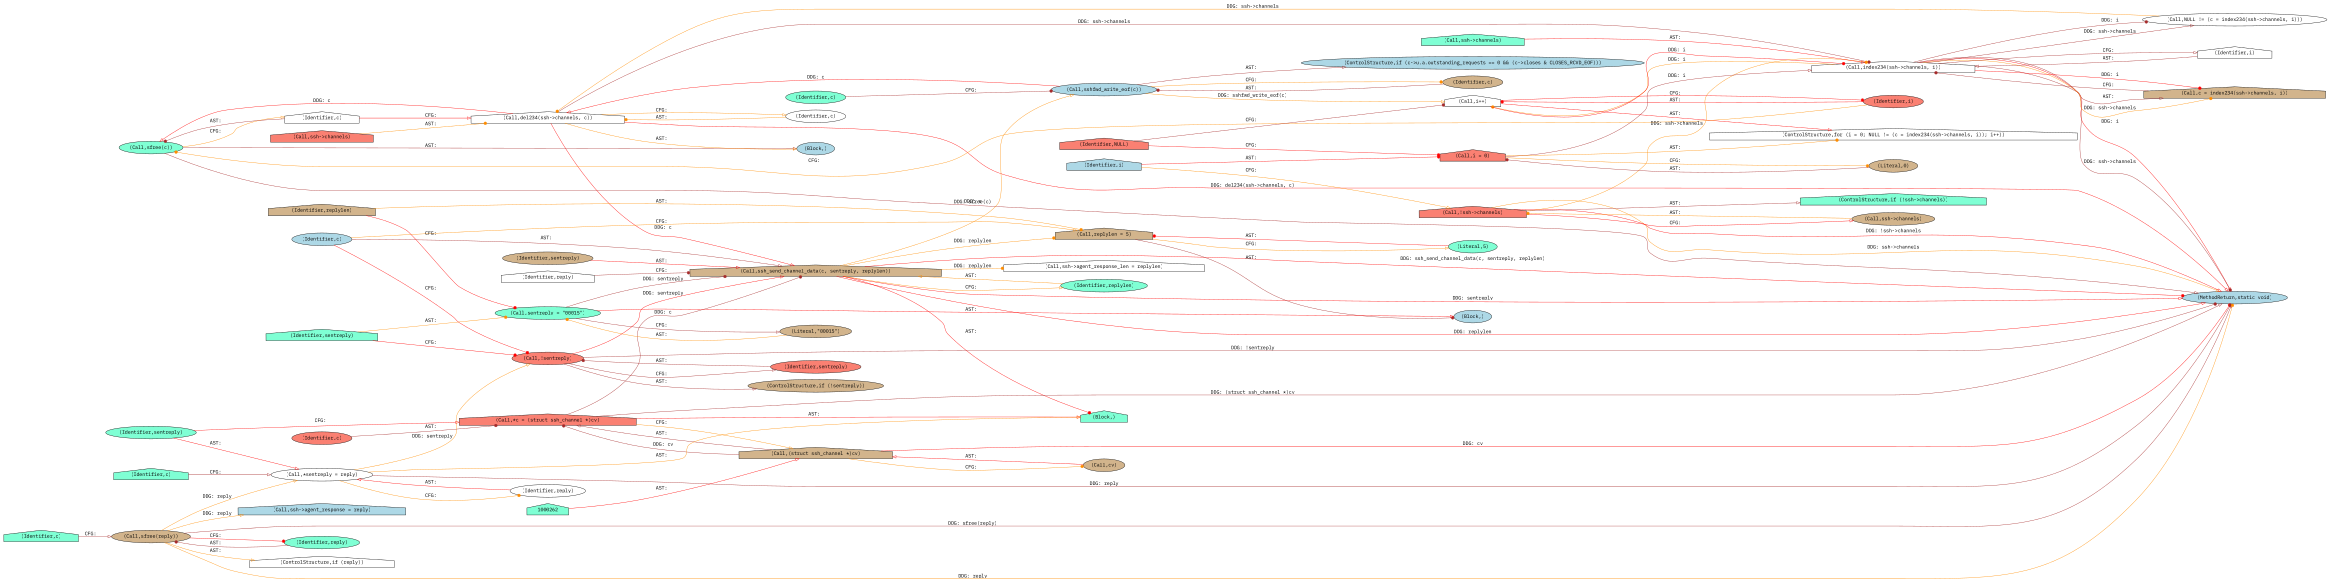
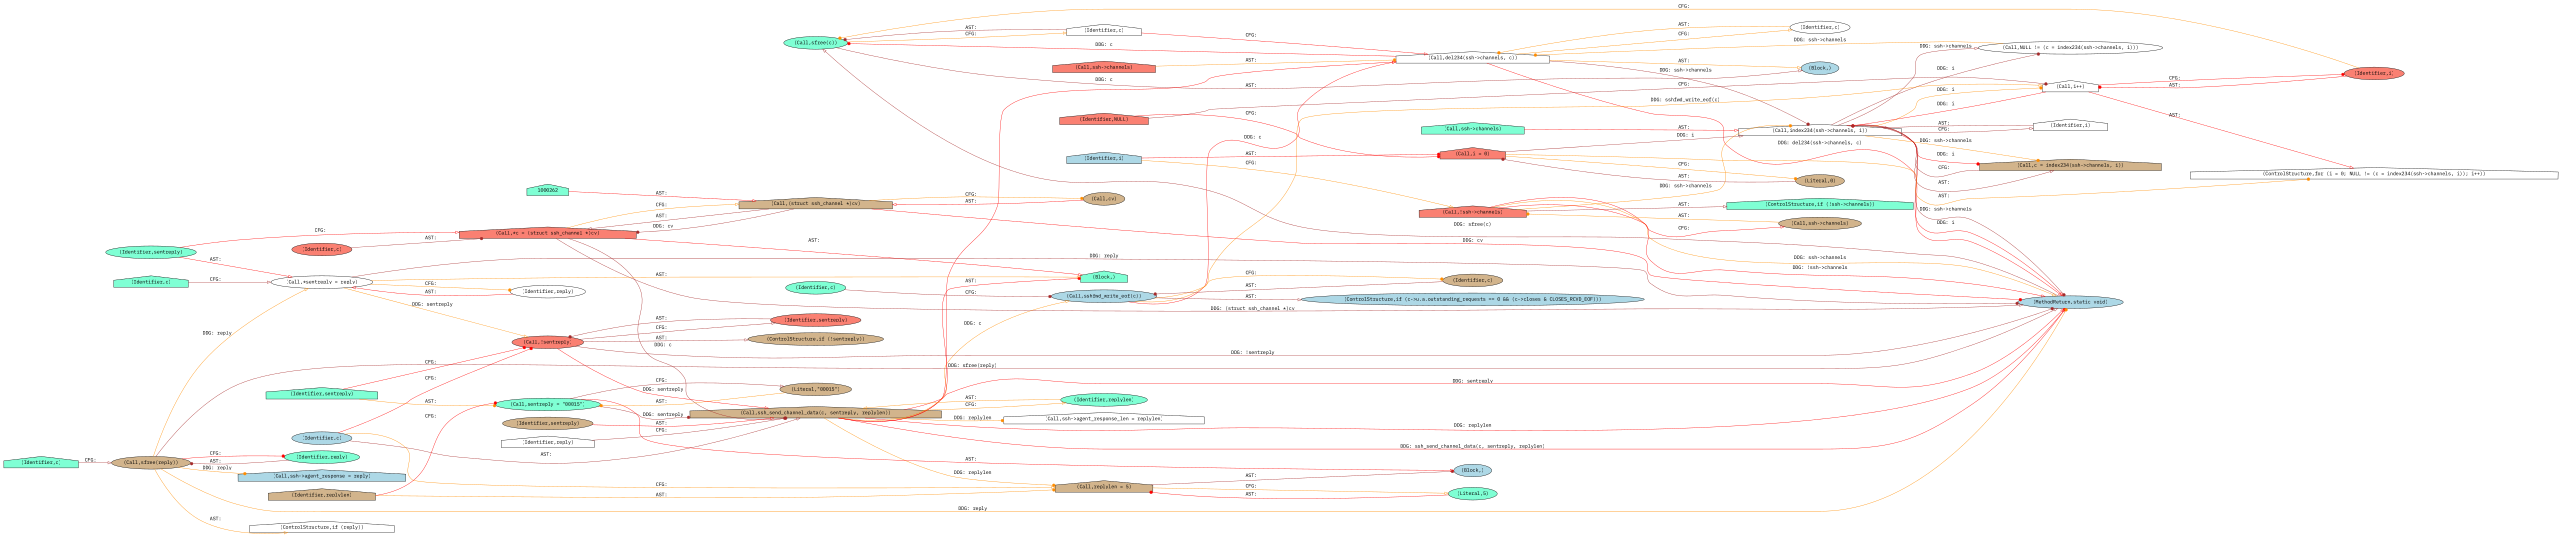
edge "(Call,del234(ssh->channels, c))" -> "(Call,sfree(c))": arrowhead onormal -> dot
edge "(Call,sfree(c))" -> "(MethodReturn,static void)": reversed
edge "(Call,del234(ssh->channels, c))" -> "(Call,ssh_send_channel_data(c, sentreply, replylen))": reversed
edge "(Call,sfree(reply))" -> "(Call,ssh->agent_response = reply)": arrowhead onormal -> dot
